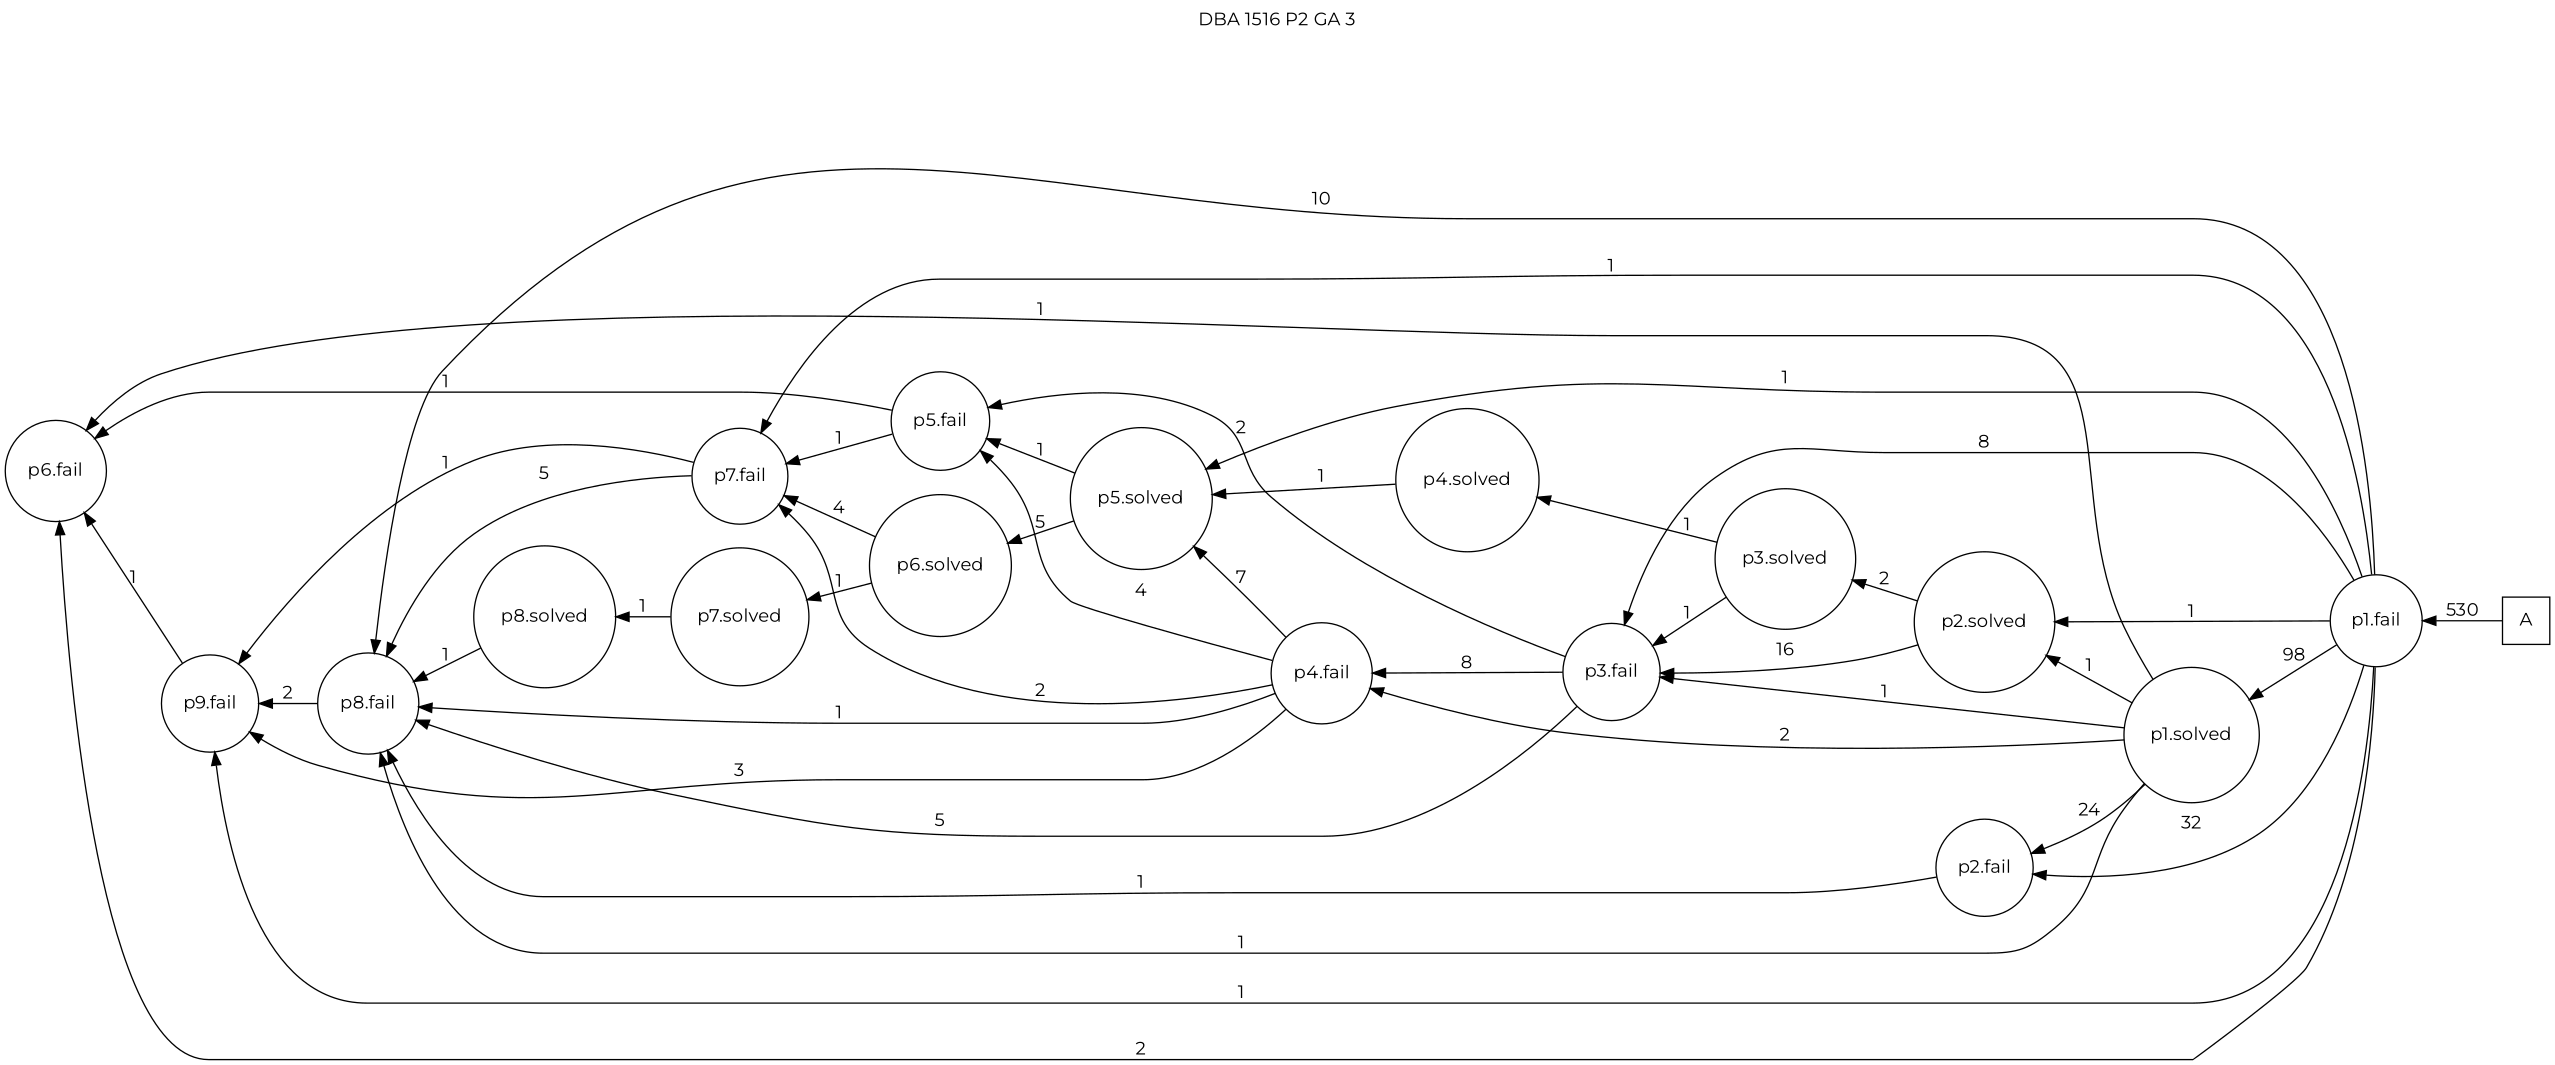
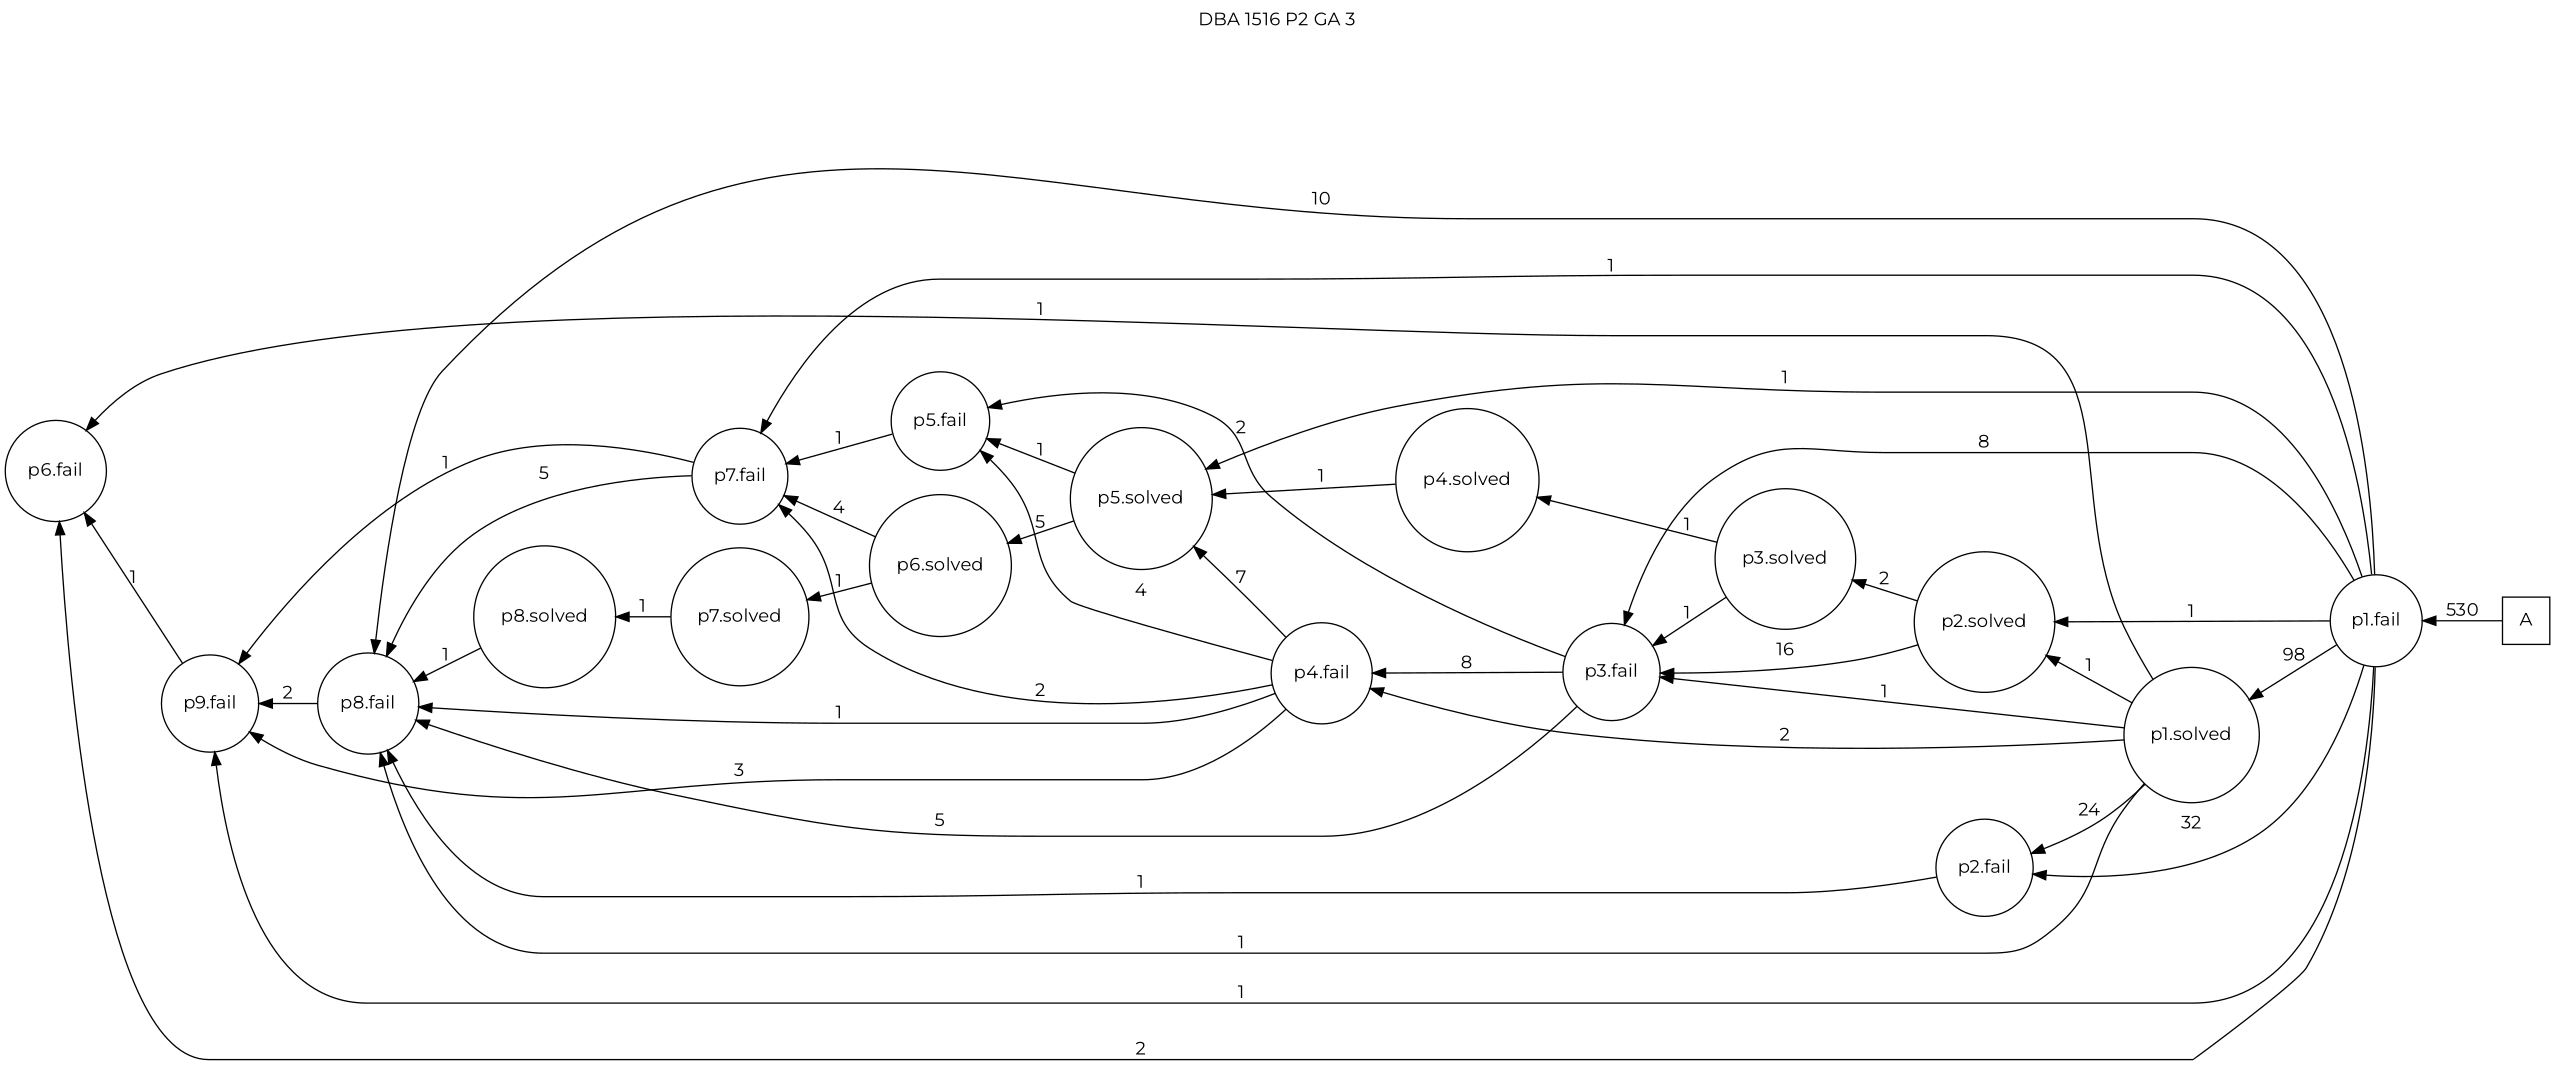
edge "p5.fail" -> "p6.fail": removed, label "1"
